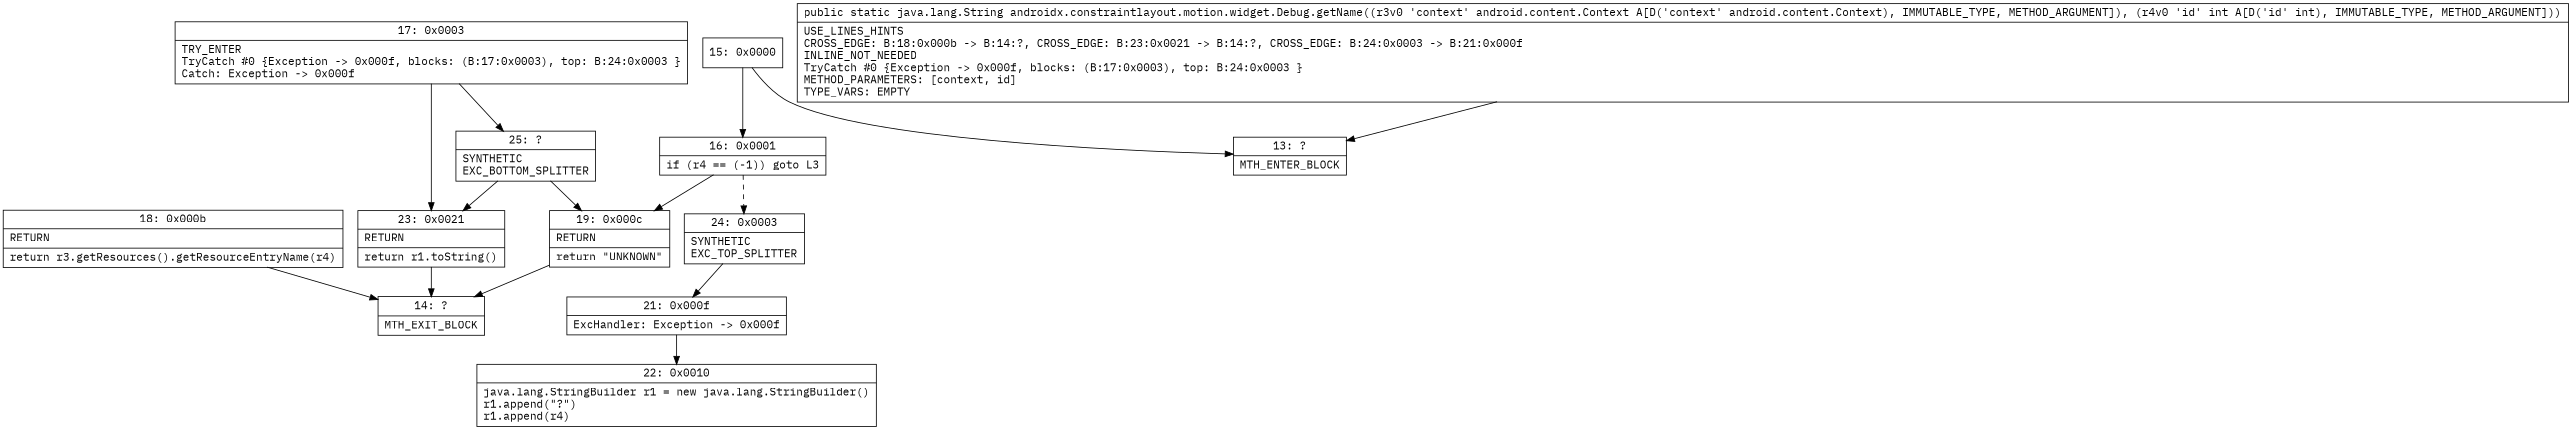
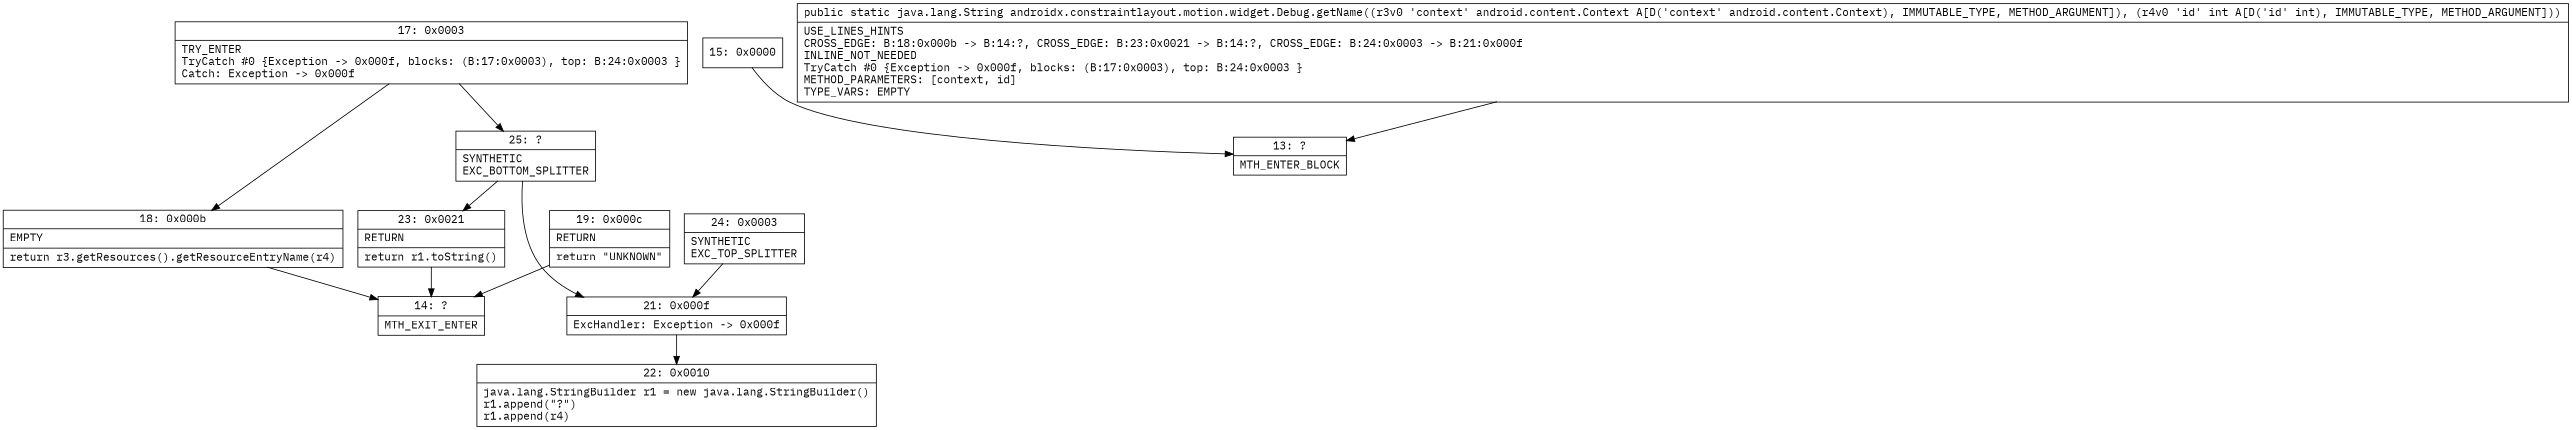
edge "17: 0x0003" -> "23: 0x0021": now "17: 0x0003" -> "18: 0x000b"
node "16: 0x0001": removed
edge "25: ?" -> "19: 0x000c": now "25: ?" -> "21: 0x000f"
node "18: 0x000b": text "RETURN" -> "EMPTY"
node "14: ?": text "MTH_EXIT_BLOCK" -> "MTH_EXIT_ENTER"
